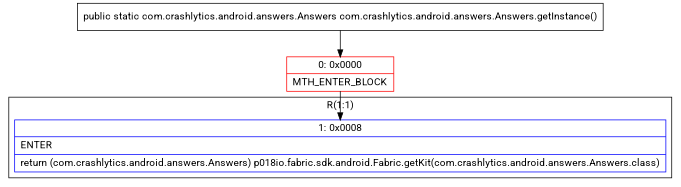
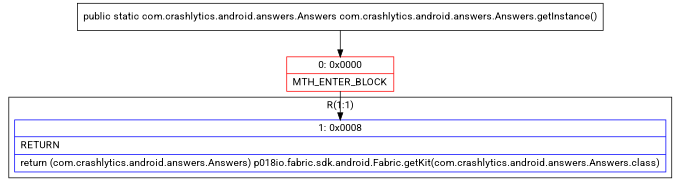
node "1: 0x0008": text "ENTER" -> "RETURN"
